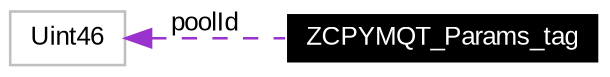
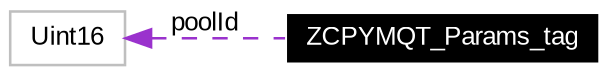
node "Uint46": label "Uint46" -> "Uint16"
